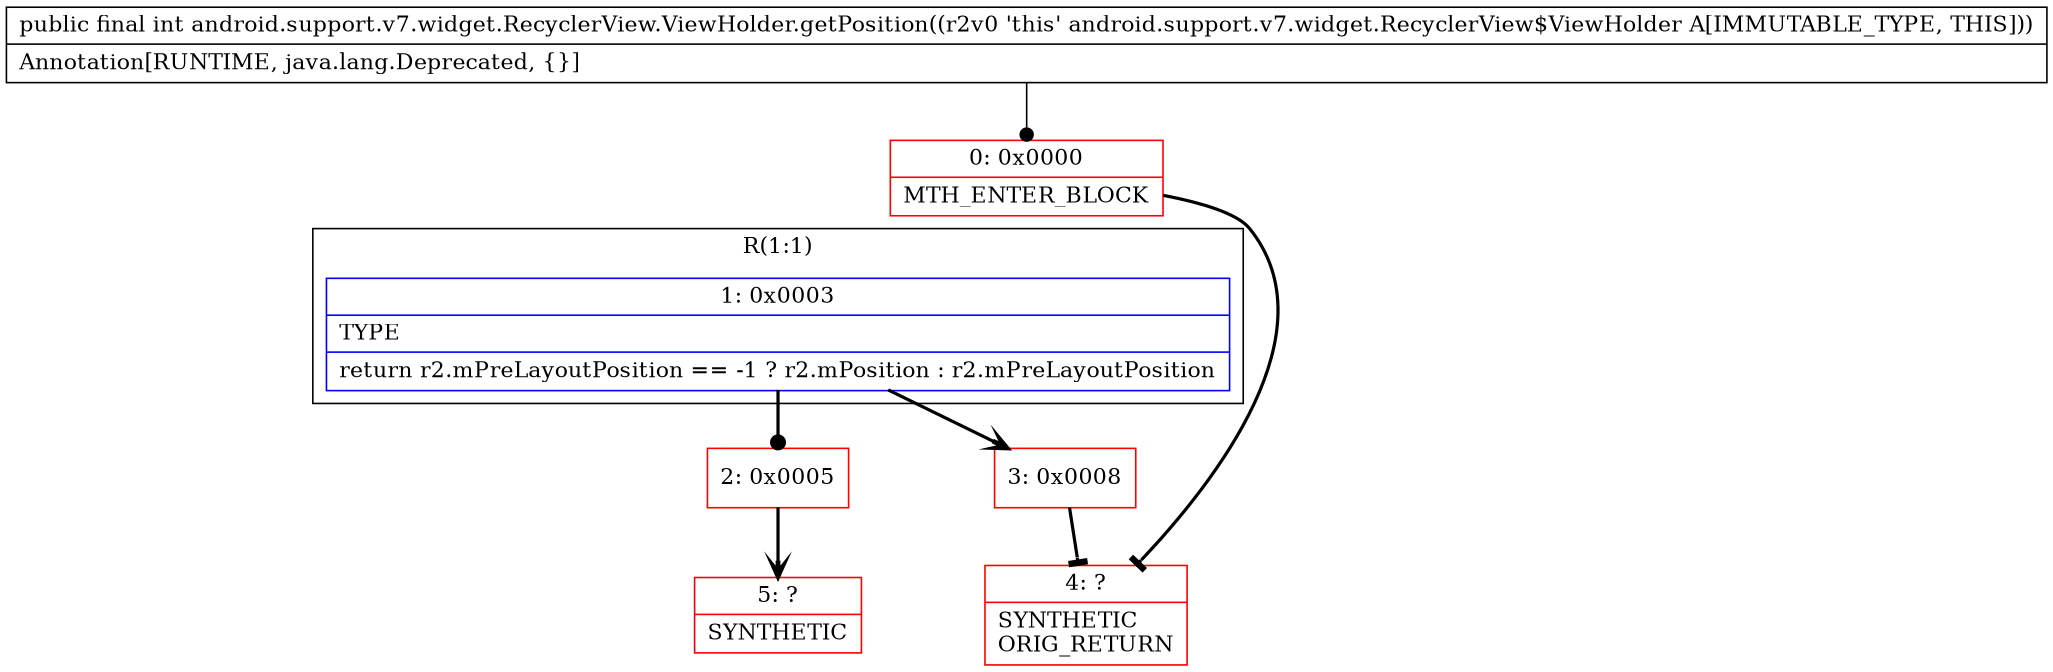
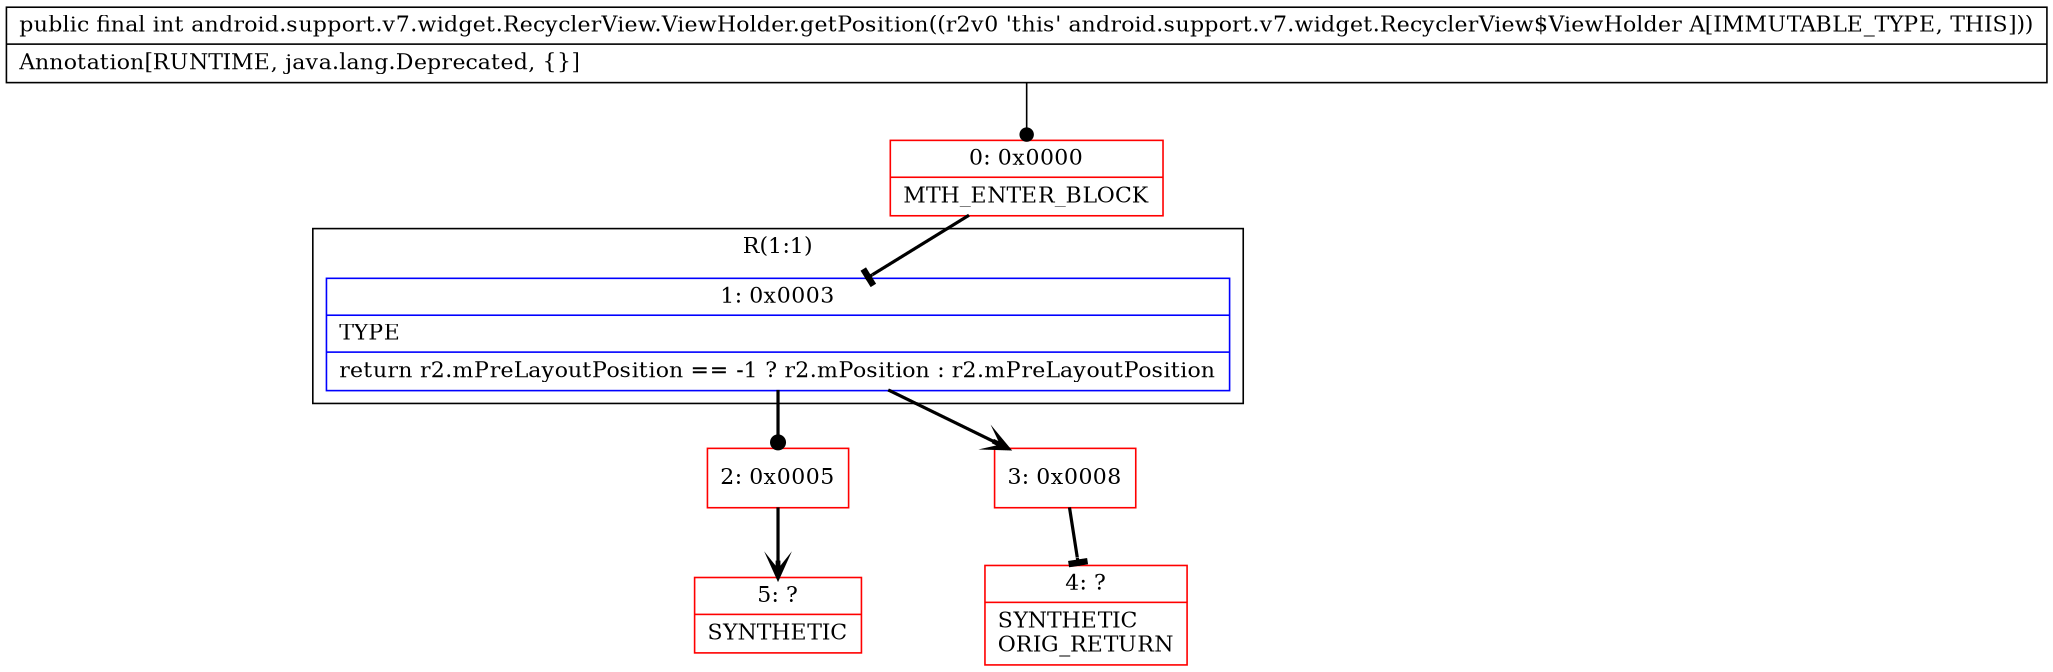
edge "0: 0x0000" -> "4: ?": now "0: 0x0000" -> "1: 0x0003"
